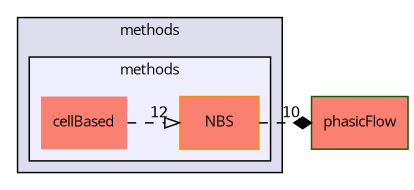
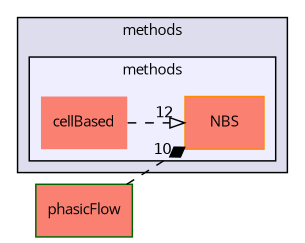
edge "NBS" -> "phasicFlow": reversed
